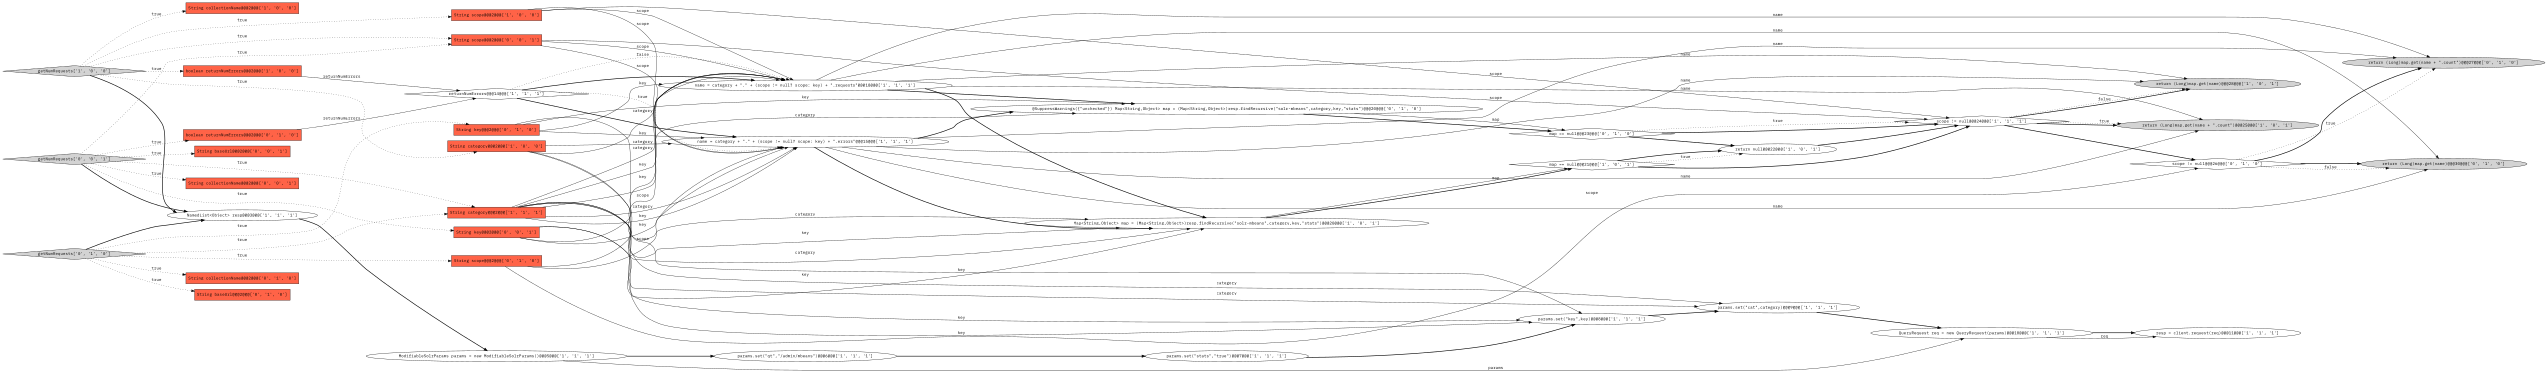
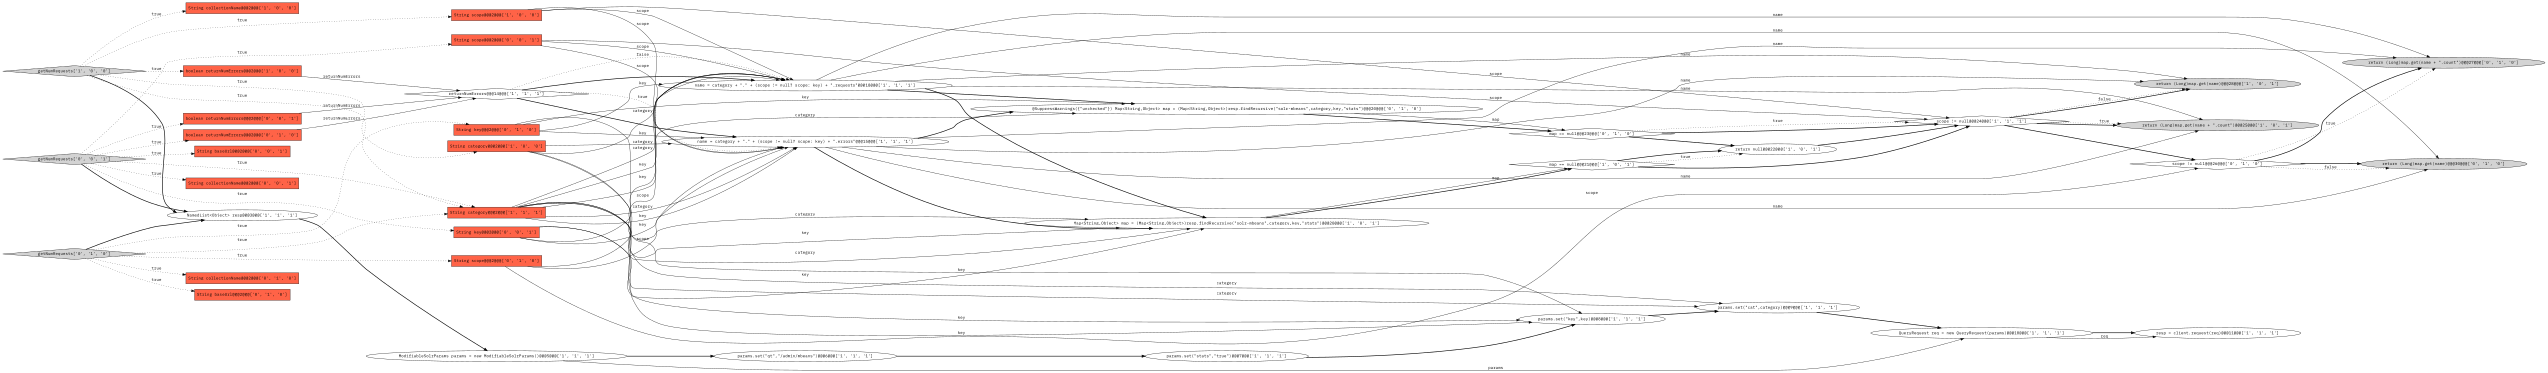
edge "getNumRequests['1', '0', '0']" -> "String scope@@@2@@@['0', '0', '1']": now "getNumRequests['1', '0', '0']" -> "String category@@@2@@@['1', '1', '1']"
node "boolean returnNumErrors@@@2@@@['0', '0', '1']": added
